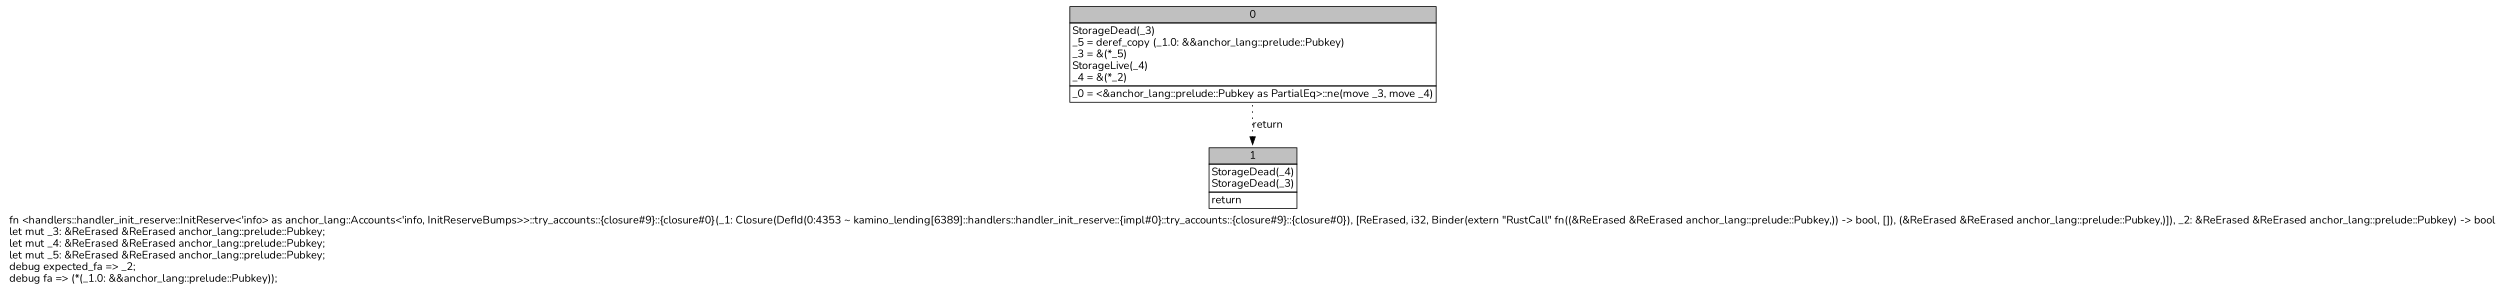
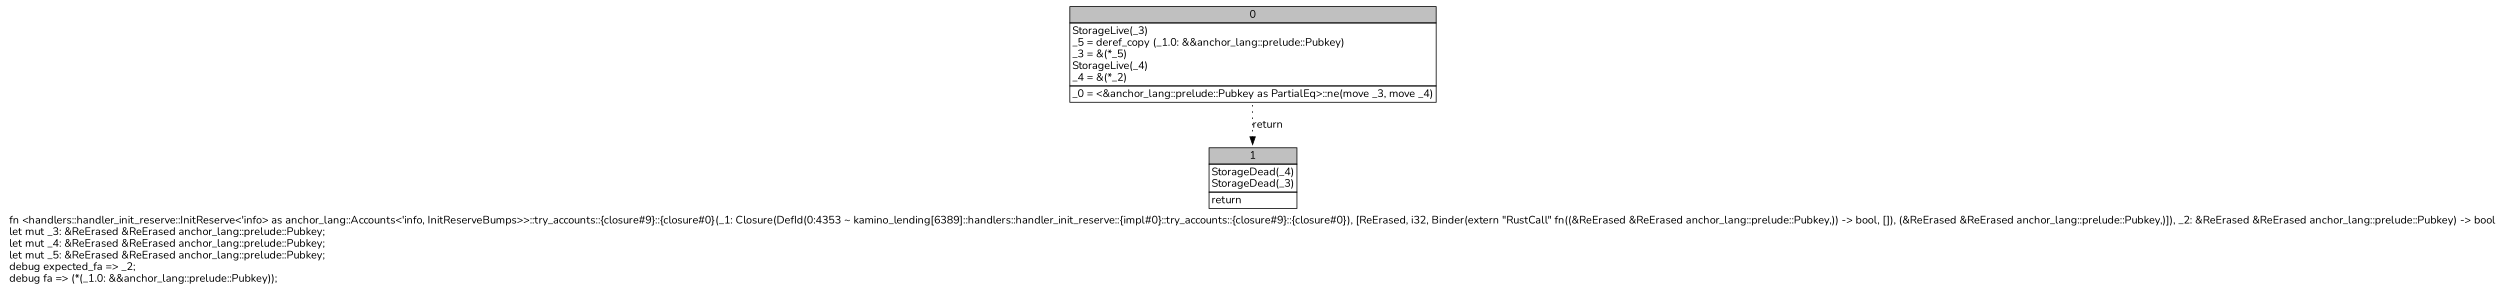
node "0": text "StorageDead(_3)" -> "StorageLive(_3)"
